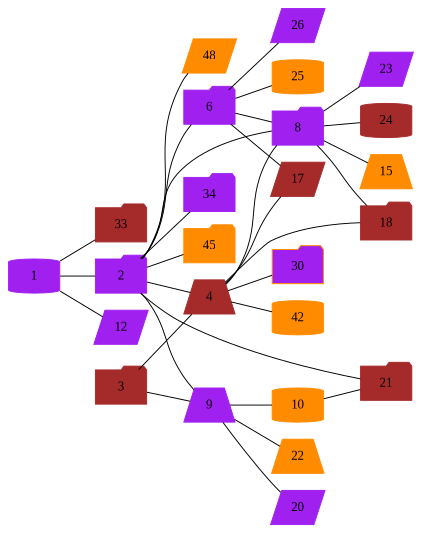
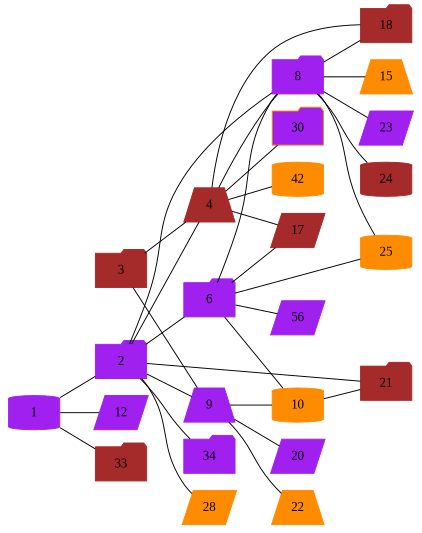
node "26": label "26" -> "56"
node "48": label "48" -> "28"
edge "8" -- "25": added
node "45": removed
edge "6" -- "10": added
